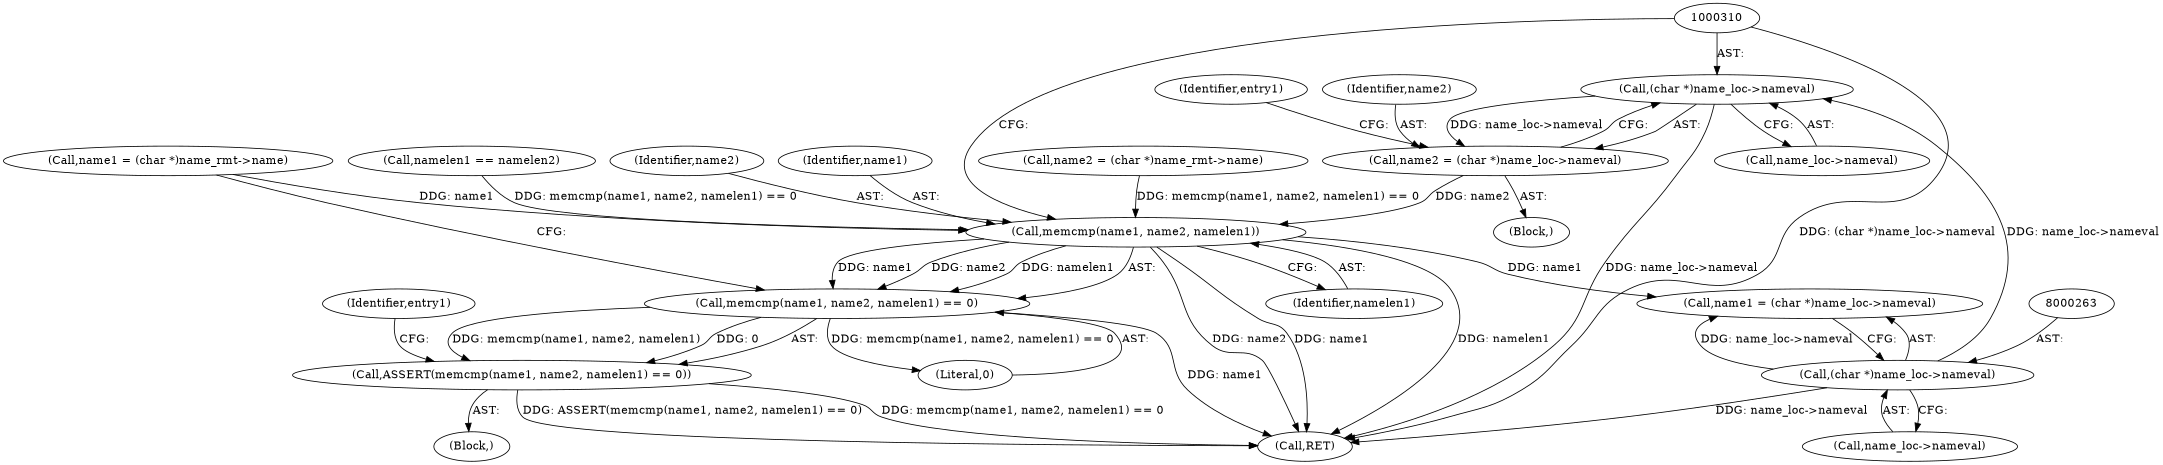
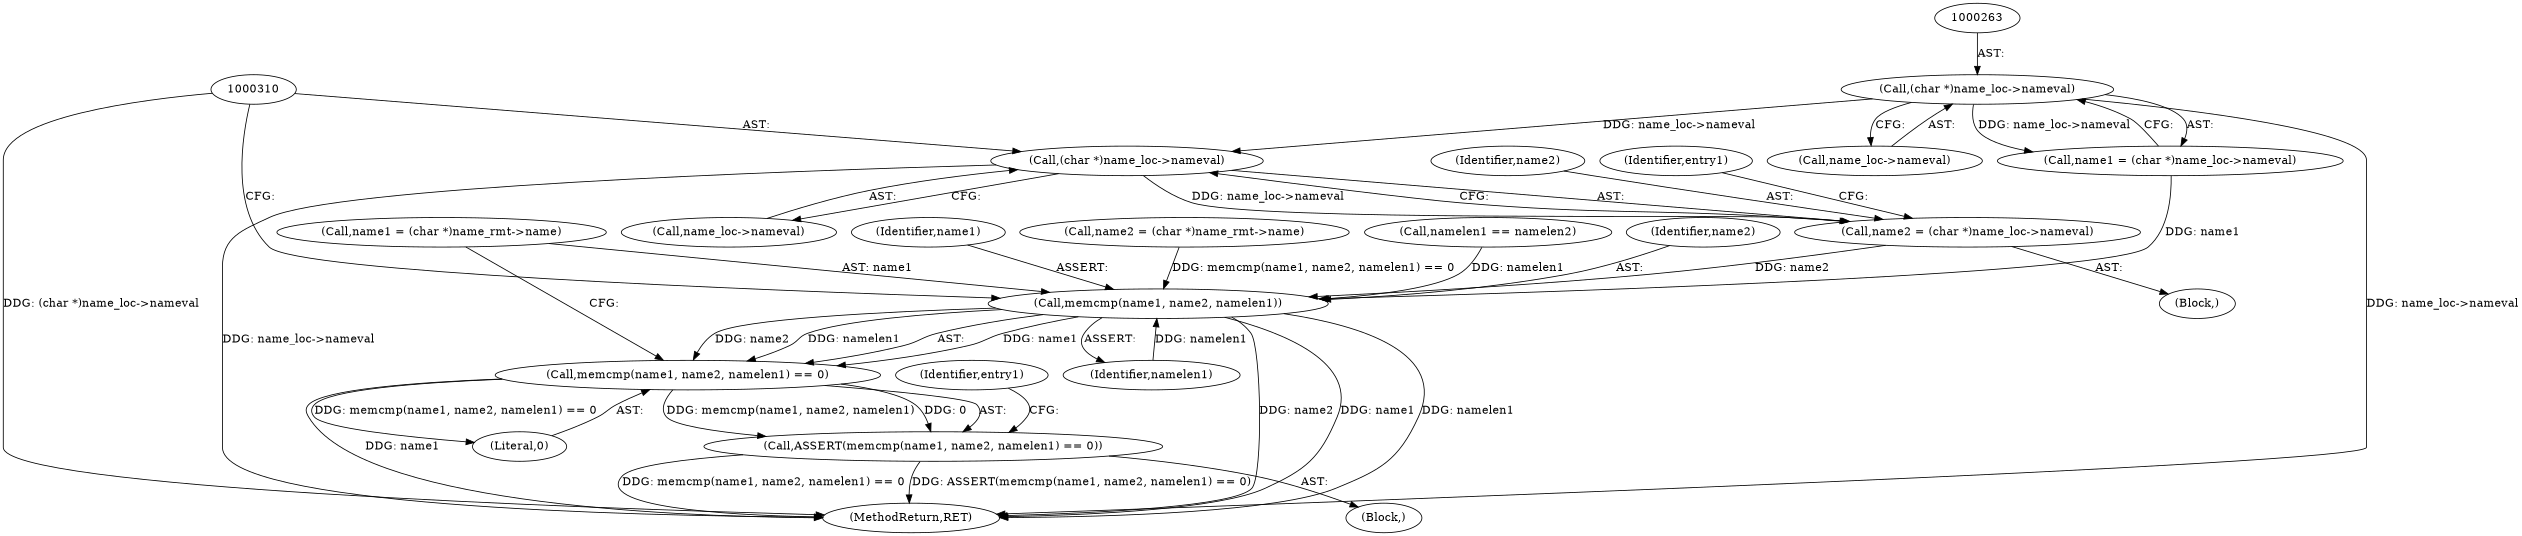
edge "(Call,name1 = (char *)name_rmt->name)" -> "(Call,memcmp(name1, name2, namelen1))": label "DDG: name1" -> "AST: name1"
edge "(Call,namelen1 == namelen2)" -> "(Call,memcmp(name1, name2, namelen1))": label "DDG: memcmp(name1, name2, namelen1) == 0" -> "DDG: namelen1"
edge "(Identifier,name1)" -> "(Call,memcmp(name1, name2, namelen1))": label "AST: " -> "ASSERT: "
edge "(Call,memcmp(name1, name2, namelen1))" -> "(Call,name1 = (char *)name_loc->nameval)": reversed
edge "(Call,memcmp(name1, name2, namelen1))" -> "(Identifier,namelen1)": label "CFG: " -> "ASSERT: "
edge "(Identifier,namelen1)" -> "(Call,memcmp(name1, name2, namelen1))": label "AST: " -> "DDG: namelen1"
node "8000263": label "8000263" -> "1000263"
node "(Call,RET)": label "(Call,RET)" -> "(MethodReturn,RET)"
